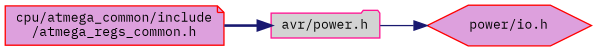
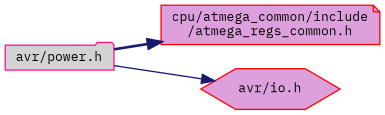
edge "cpu/atmega_common/include /atmega_regs_common.h" -> "avr/power.h": reversed
node "power/io.h": label "power/io.h" -> "avr/io.h"
